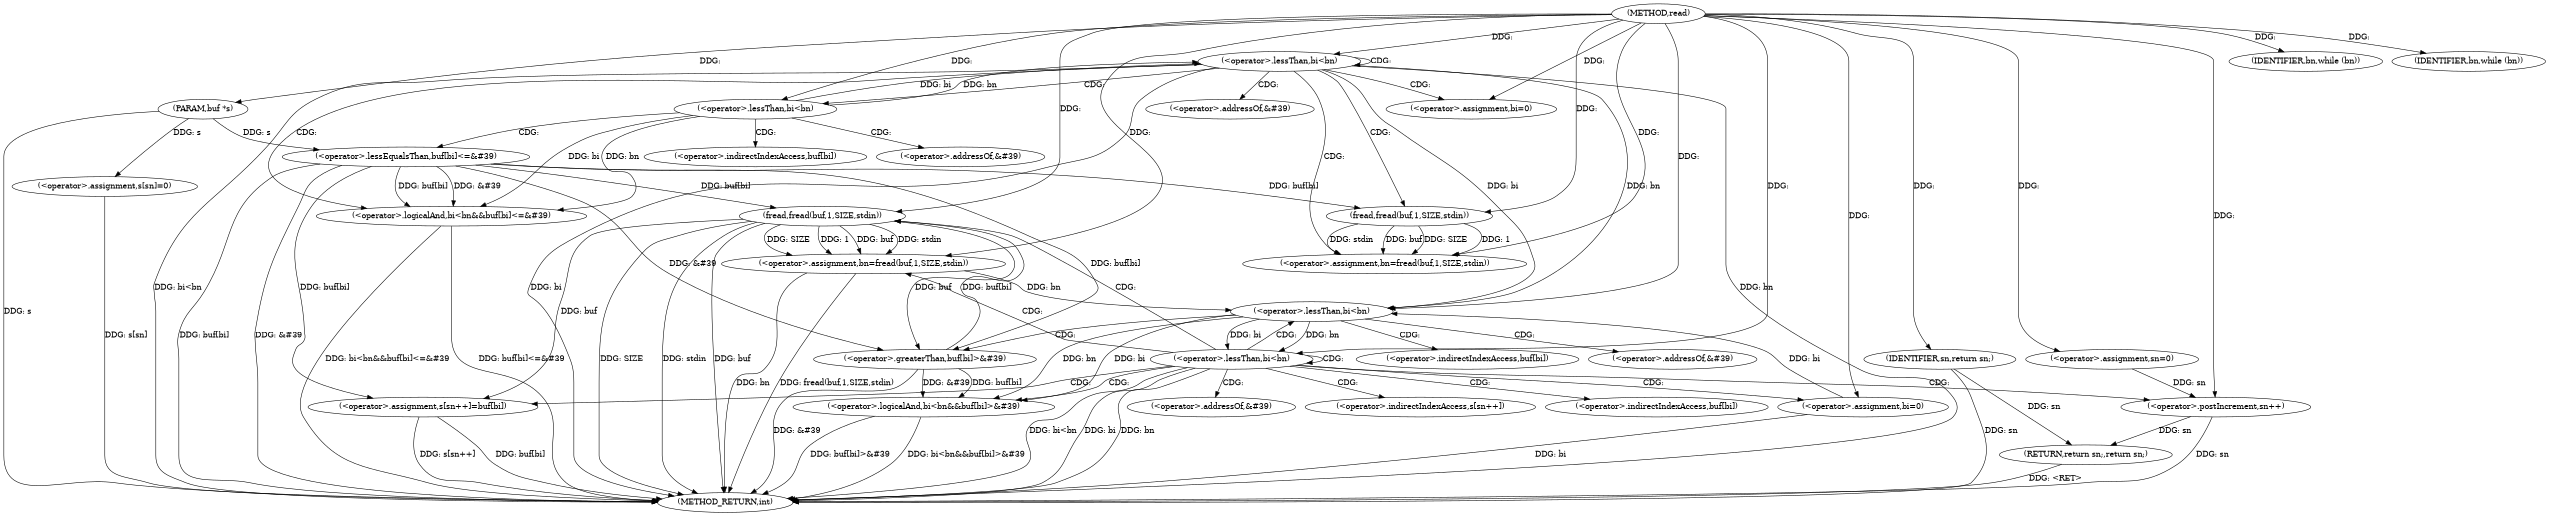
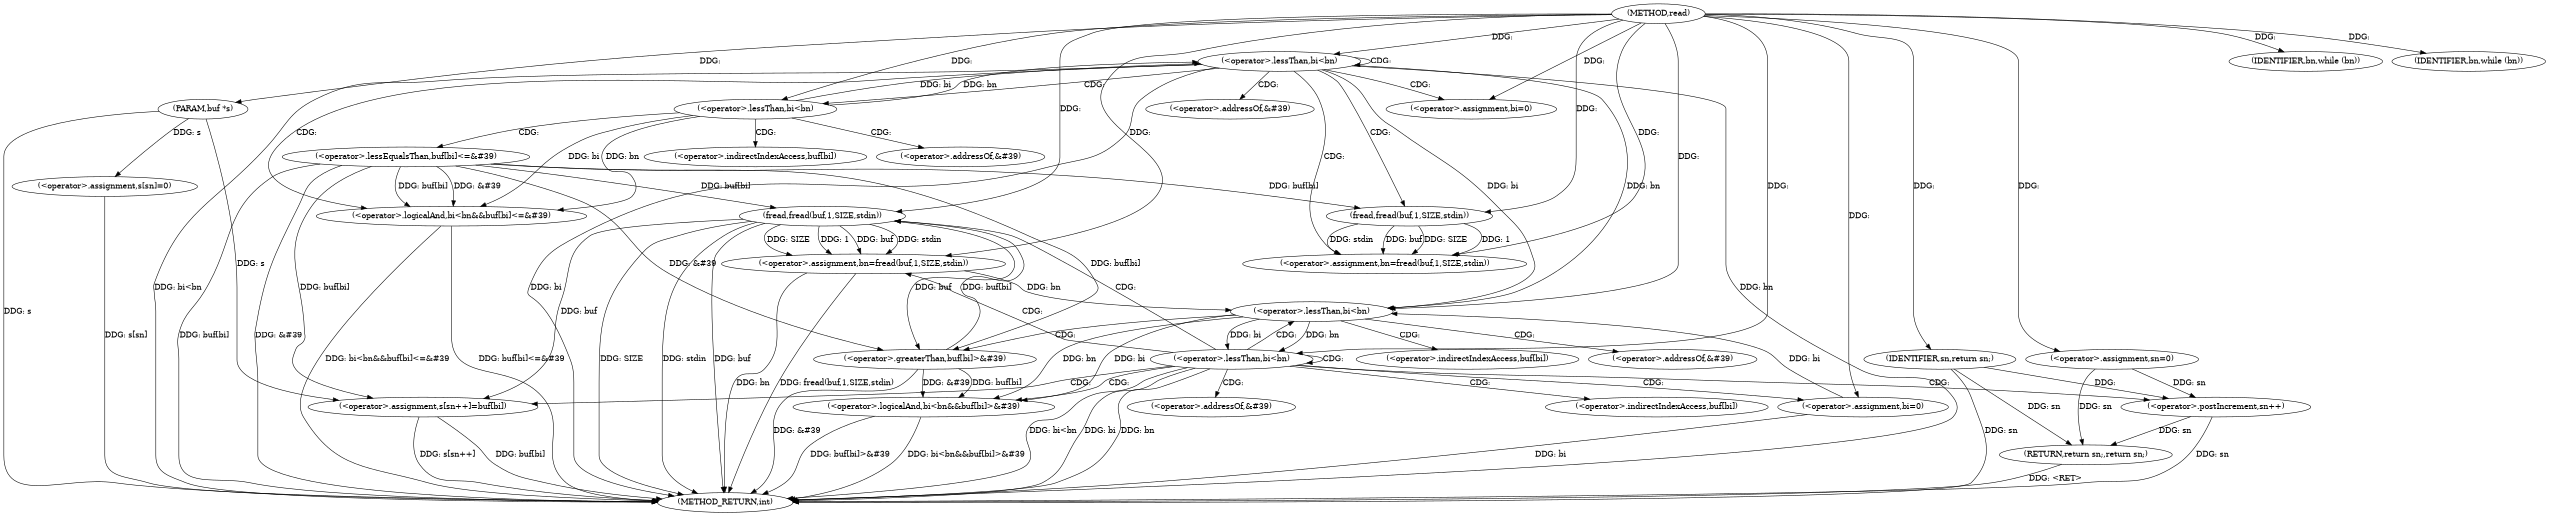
edge "(METHOD,read)" -> "(<operator>.postIncrement,sn++)": now "(IDENTIFIER,sn,return sn;)" -> "(<operator>.postIncrement,sn++)"
edge "(PARAM,buf *s)" -> "(<operator>.lessEqualsThan,buf[bi]<=&#39)": now "(PARAM,buf *s)" -> "(<operator>.assignment,s[sn++]=buf[bi])"
edge "(<operator>.assignment,sn=0)" -> "(RETURN,return sn;,return sn;)": added, label "DDG: sn"
node "(<operator>.indirectIndexAccess,s[sn++])": removed
